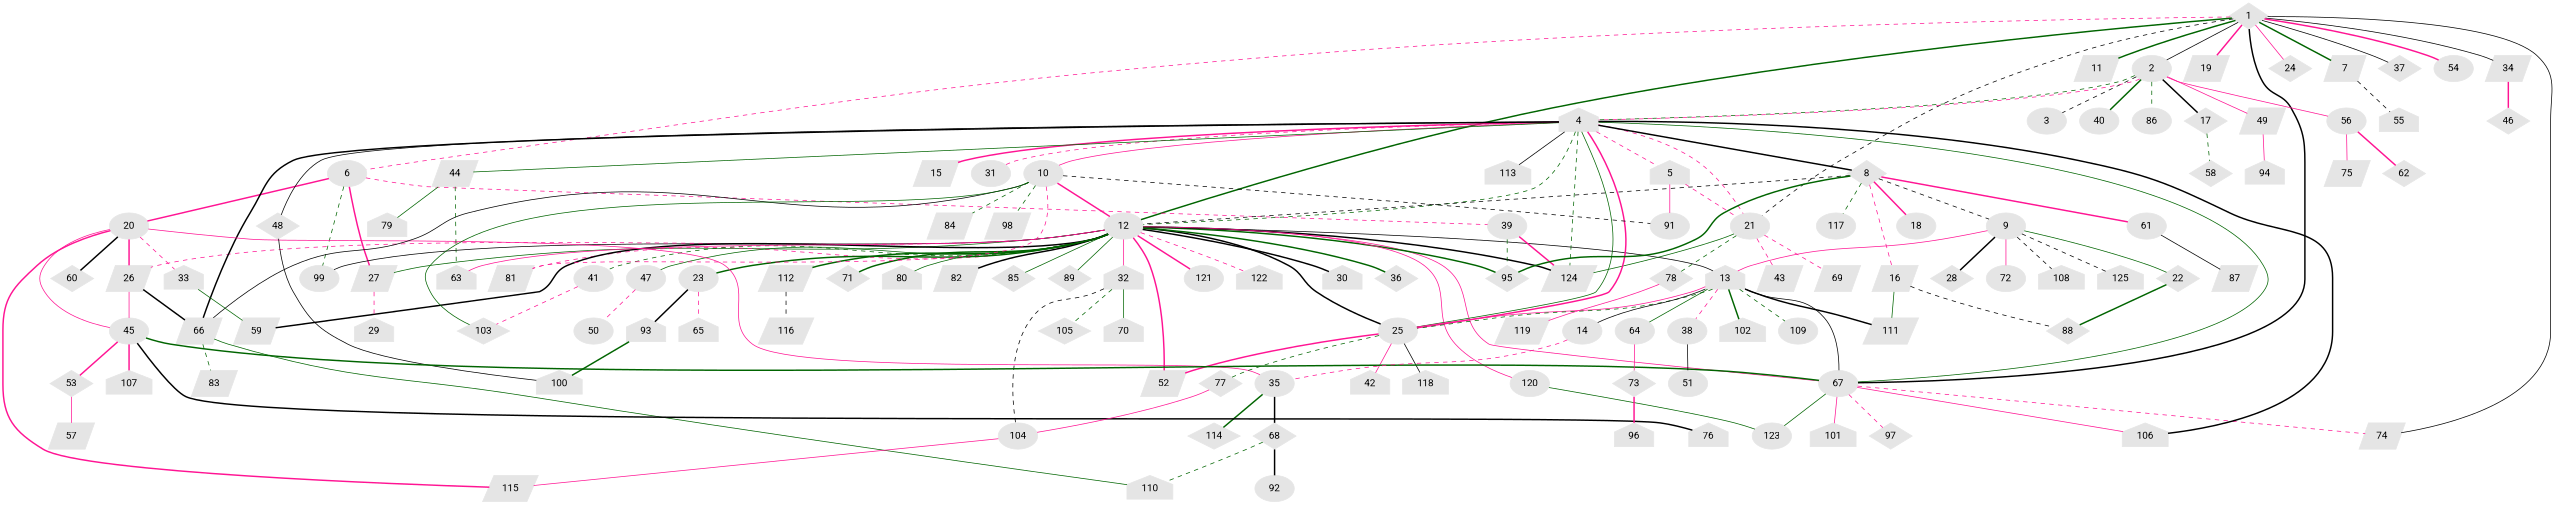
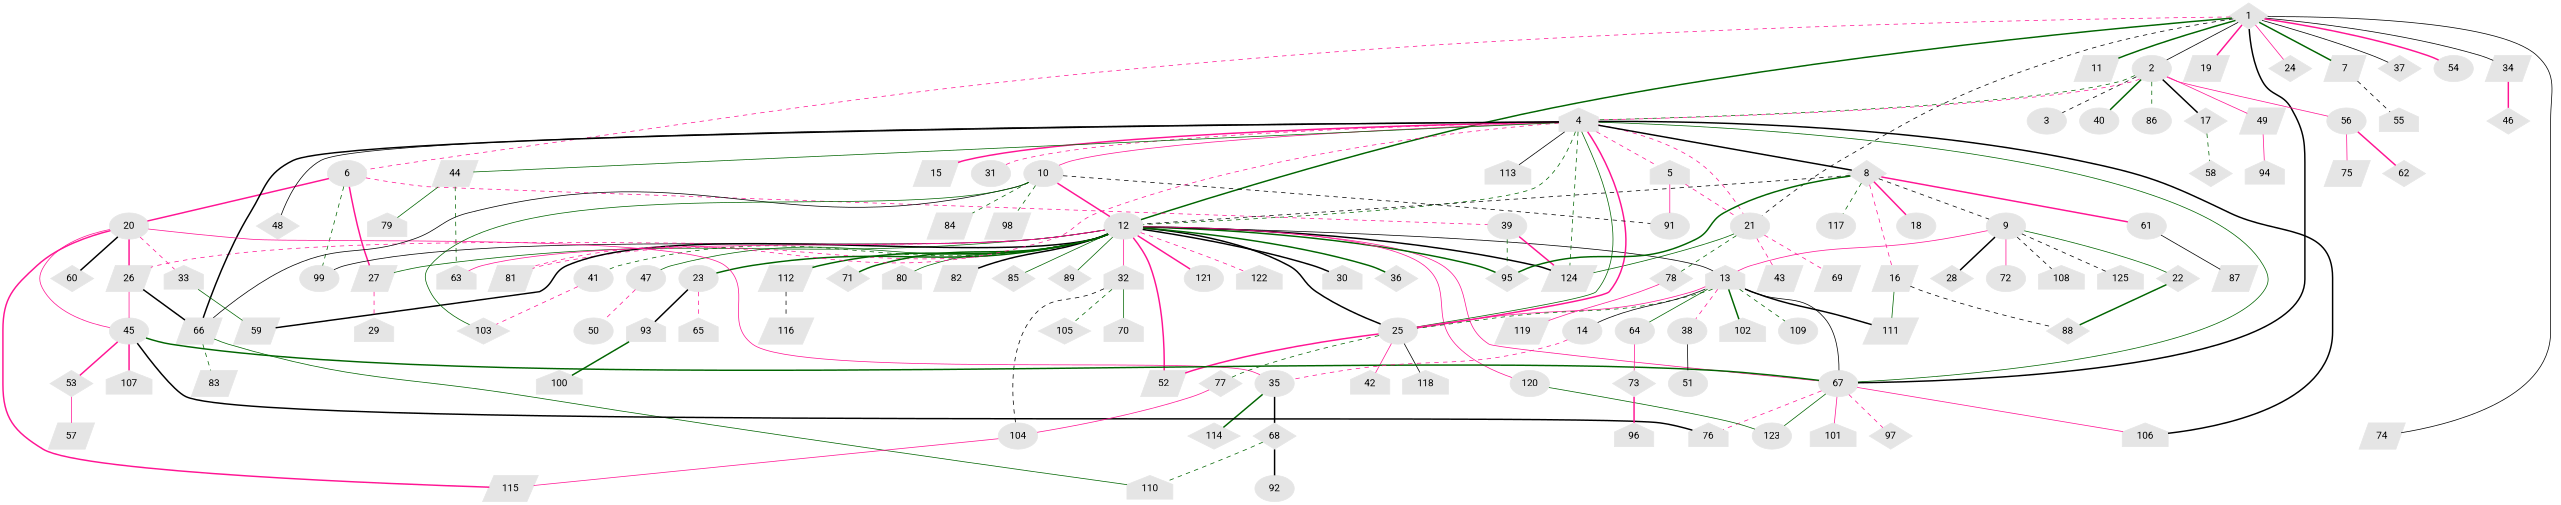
edge "10" -- "81": now "4" -- "81"
edge "48" -- "100": removed
edge "67" -- "74": now "67" -- "76"
